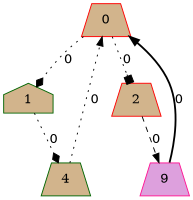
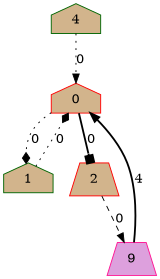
node "0": shape trapezium -> house
edge "0" -> "2": style dotted -> bold
edge "9" -> "0": label "0" -> "4"
edge "1" -> "4": now "1" -> "0"
node "4": shape trapezium -> house
